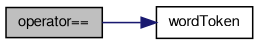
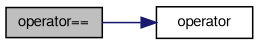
node "wordToken": label "wordToken" -> "operator"
